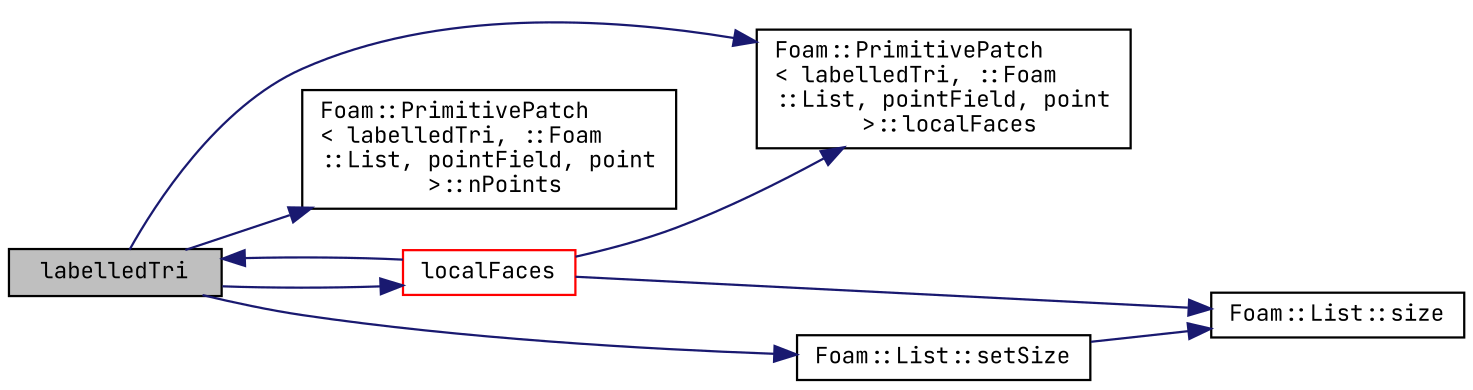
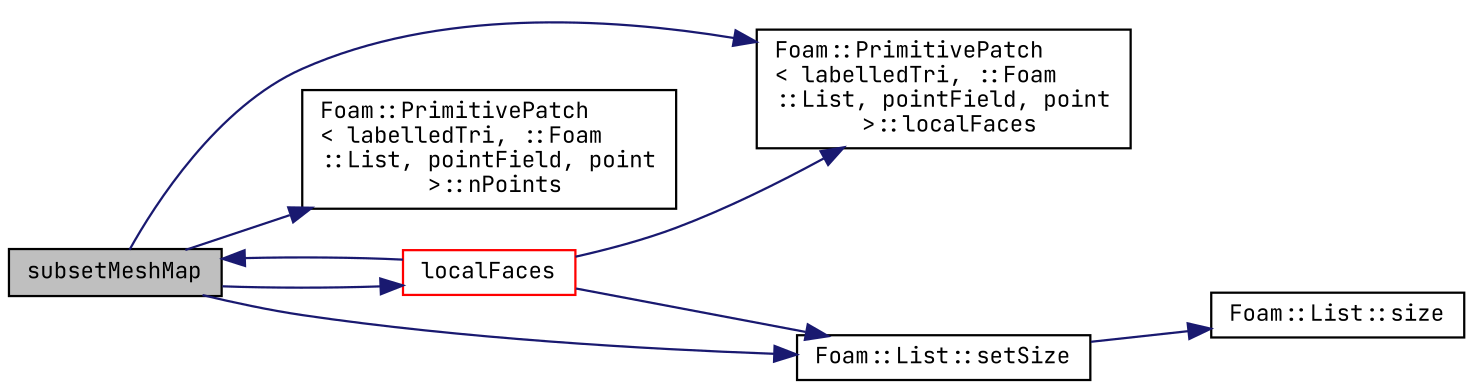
node "labelledTri": label "labelledTri" -> "subsetMeshMap"
edge "localFaces" -> "Foam::List::size": now "localFaces" -> "Foam::List::setSize"
